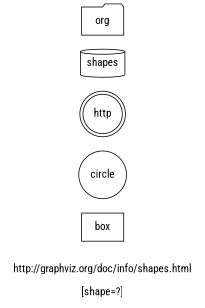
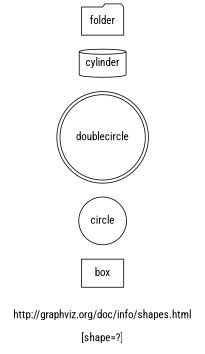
node "org": label "org" -> "folder"
node "shapes": label "shapes" -> "cylinder"
node "http": label "http" -> "doublecircle"
